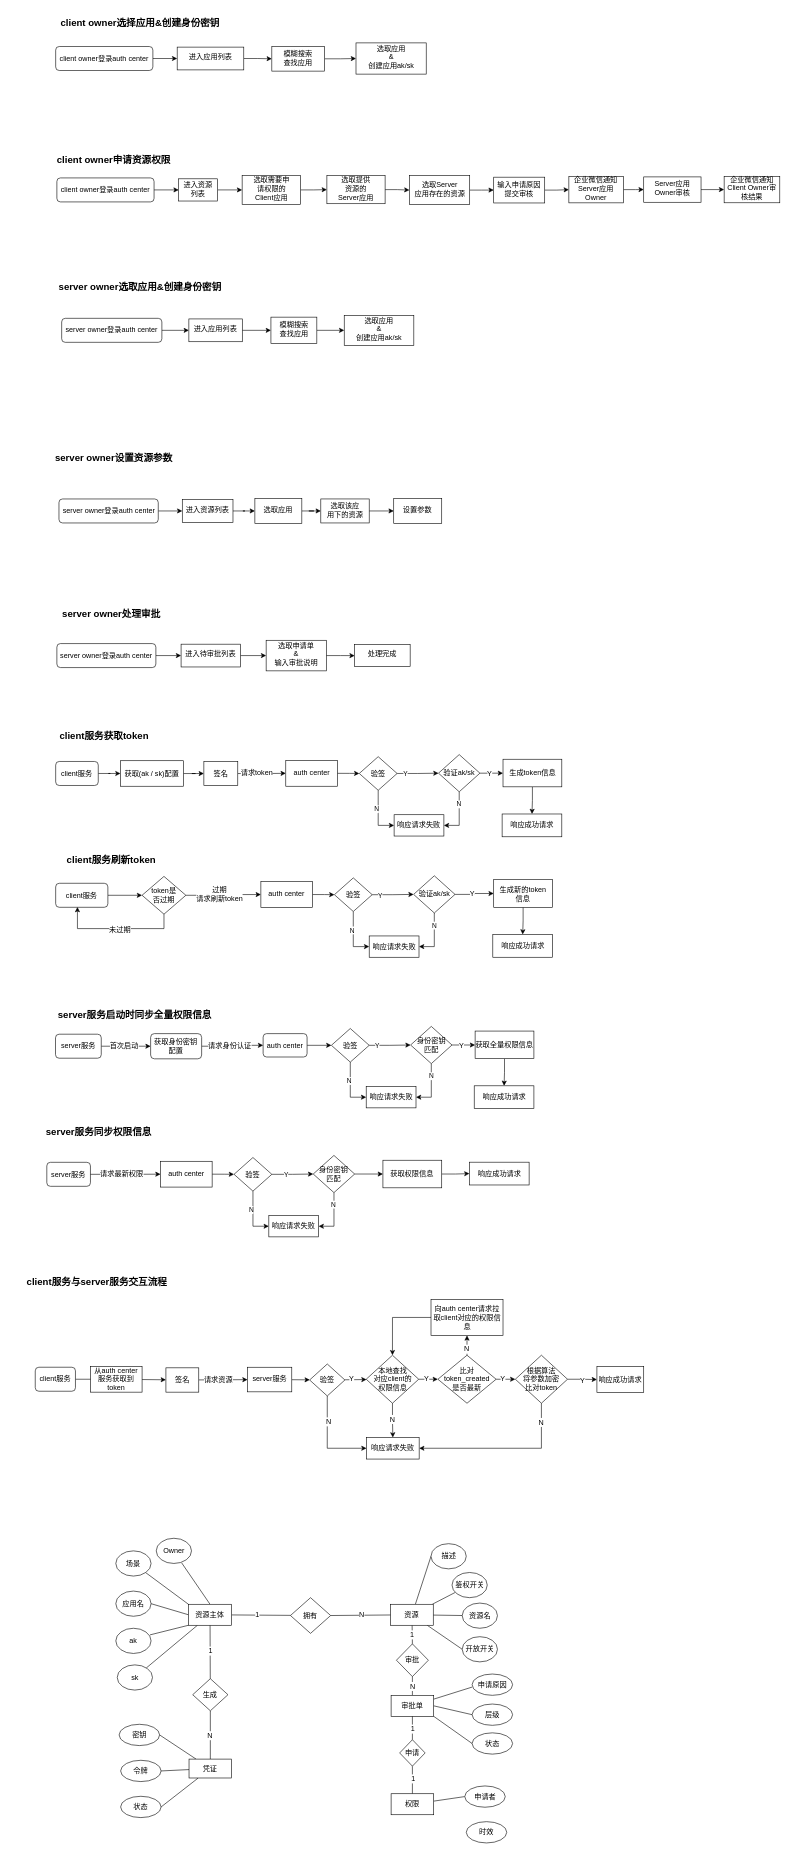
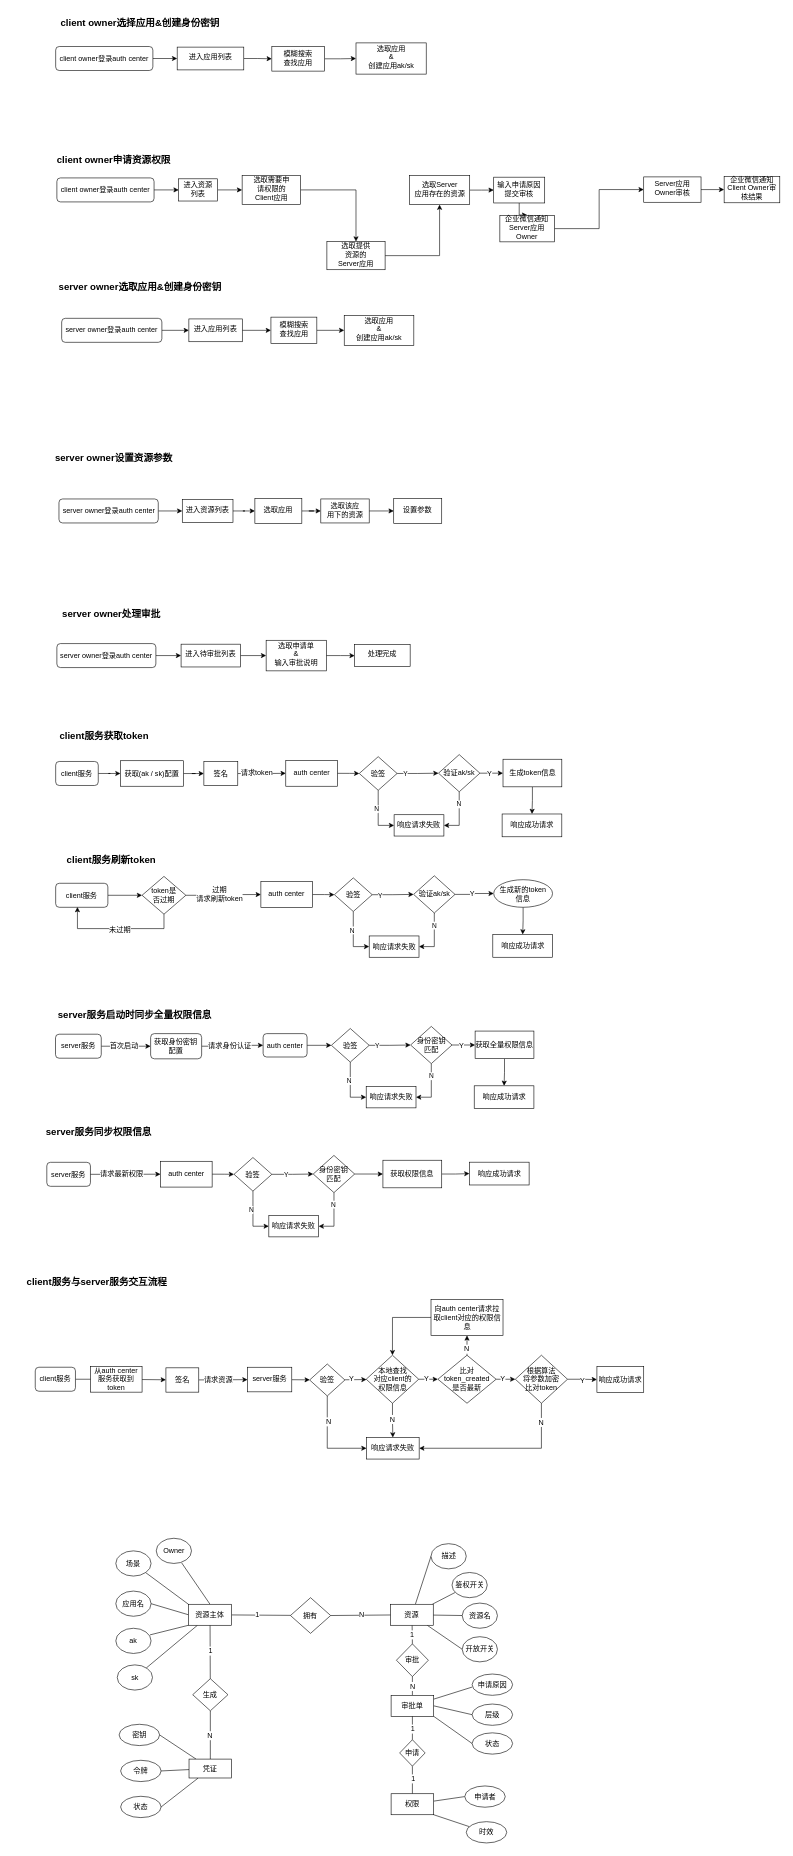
node "选取提供 资源的 Server应用": moved (356, 190) -> (356, 256)
node "企业微信通知Server应用Owner": moved (596, 190) -> (527, 229)
node "生成新的token信息": shape rectangle -> ellipse
edge "权限" -- "时效": added
